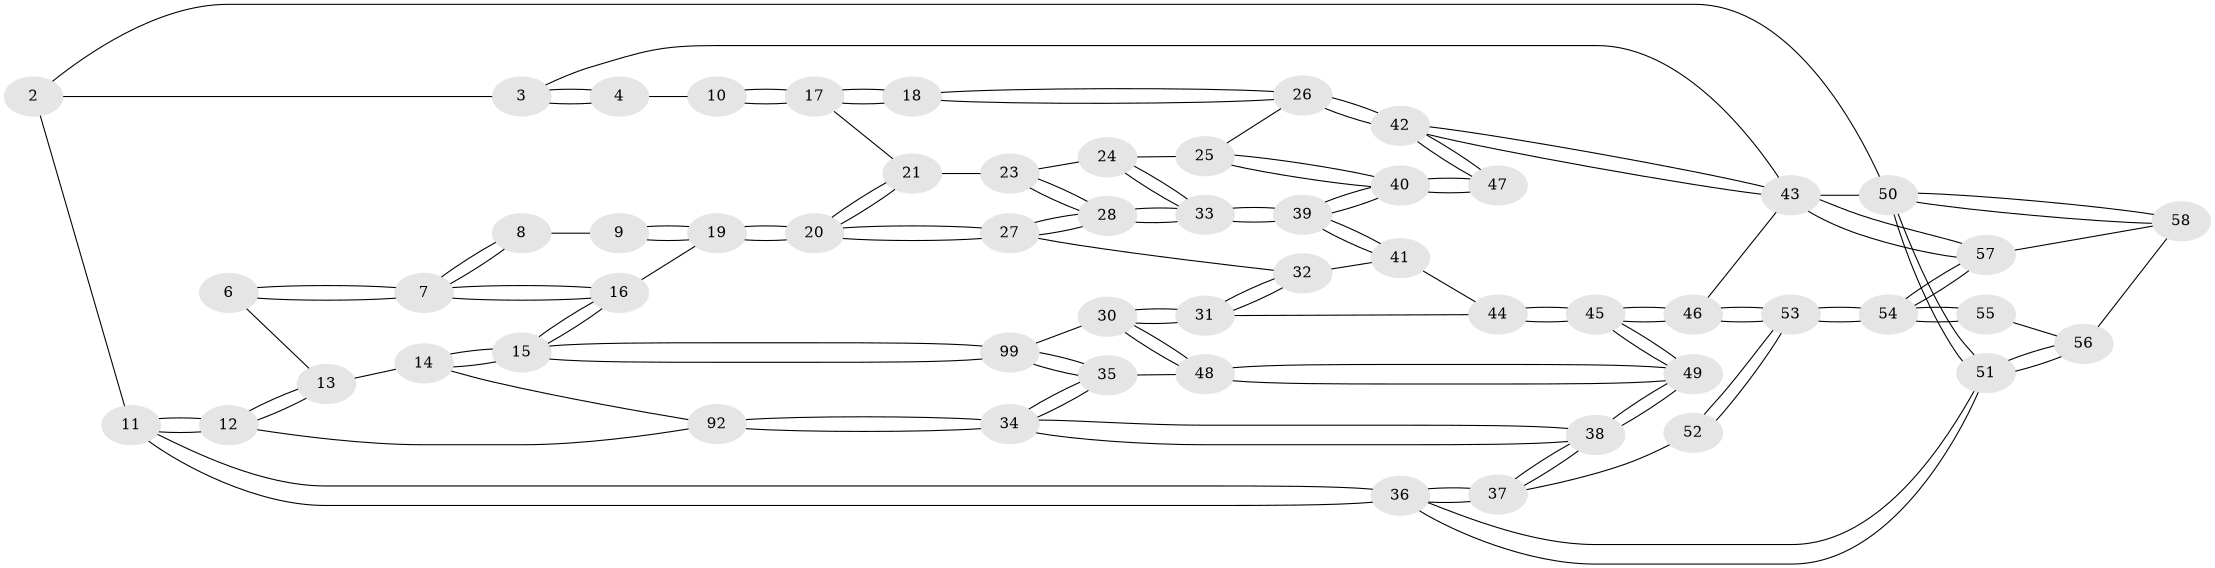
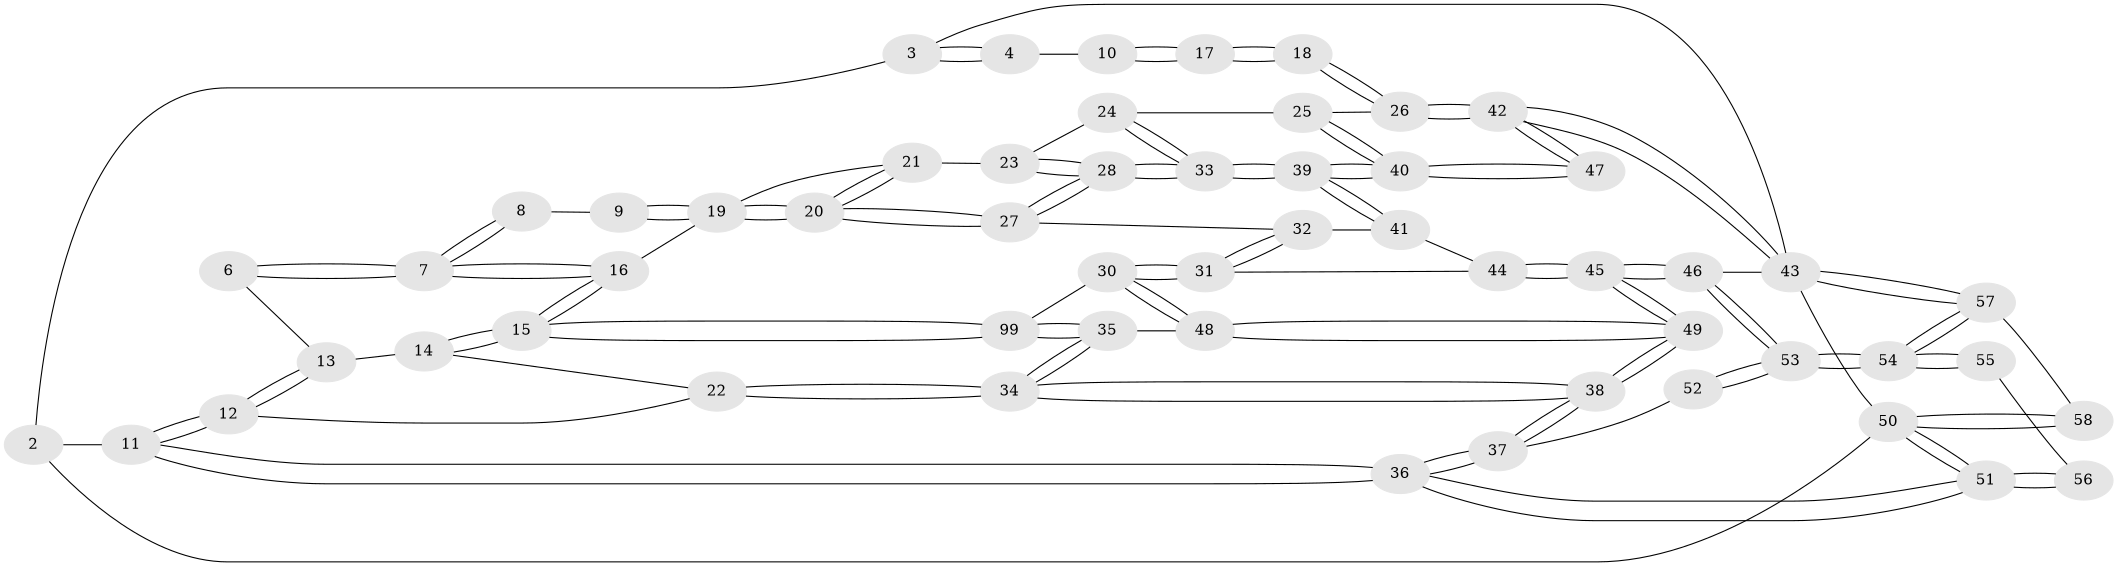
edge "17" -- "21": now "19" -- "21"
edge "58" -- "56": removed
node "92": label "92" -> "22"
